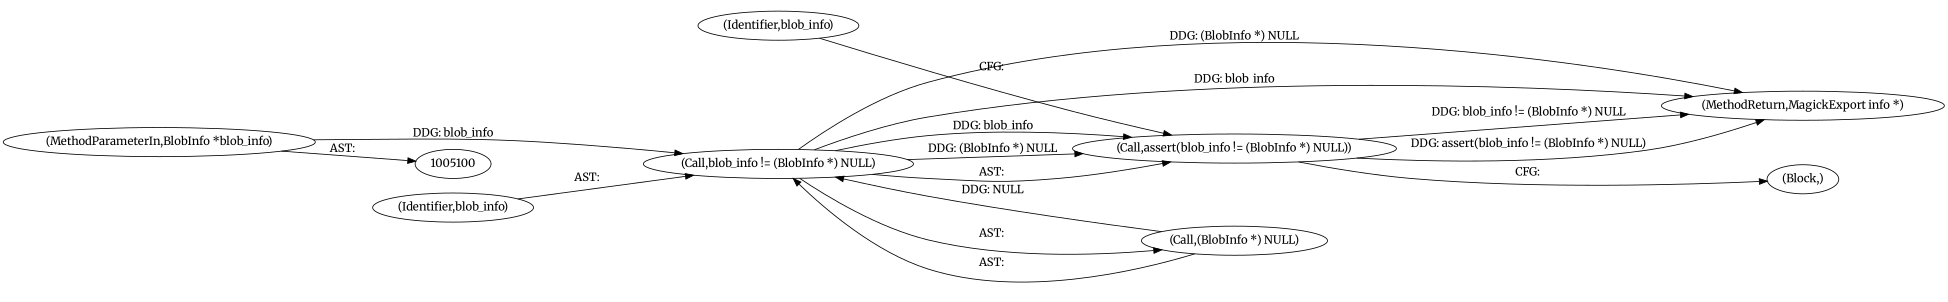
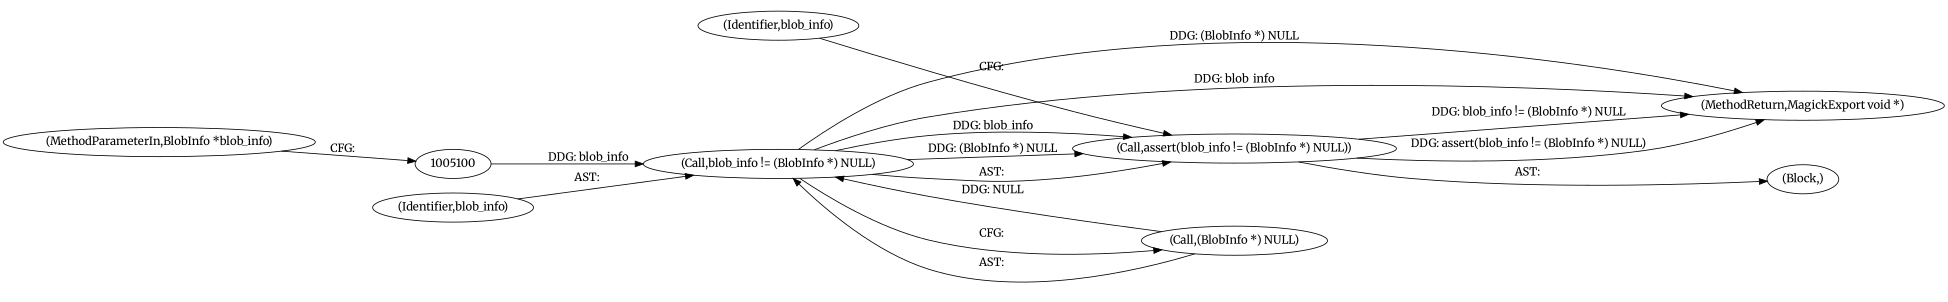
node "(MethodReturn,MagickExport info *)": label "(MethodReturn,MagickExport info *)" -> "(MethodReturn,MagickExport void *)"
edge "(MethodParameterIn,BlobInfo *blob_info)" -> "(Call,blob_info != (BlobInfo *) NULL)": now "1005100" -> "(Call,blob_info != (BlobInfo *) NULL)"
edge "(MethodParameterIn,BlobInfo *blob_info)" -> "1005100": label "AST: " -> "CFG: "
edge "(Call,assert(blob_info != (BlobInfo *) NULL))" -> "(Block,)": label "CFG: " -> "AST: "
edge "(Call,blob_info != (BlobInfo *) NULL)" -> "(Call,(BlobInfo *) NULL)": label "AST: " -> "CFG: "
